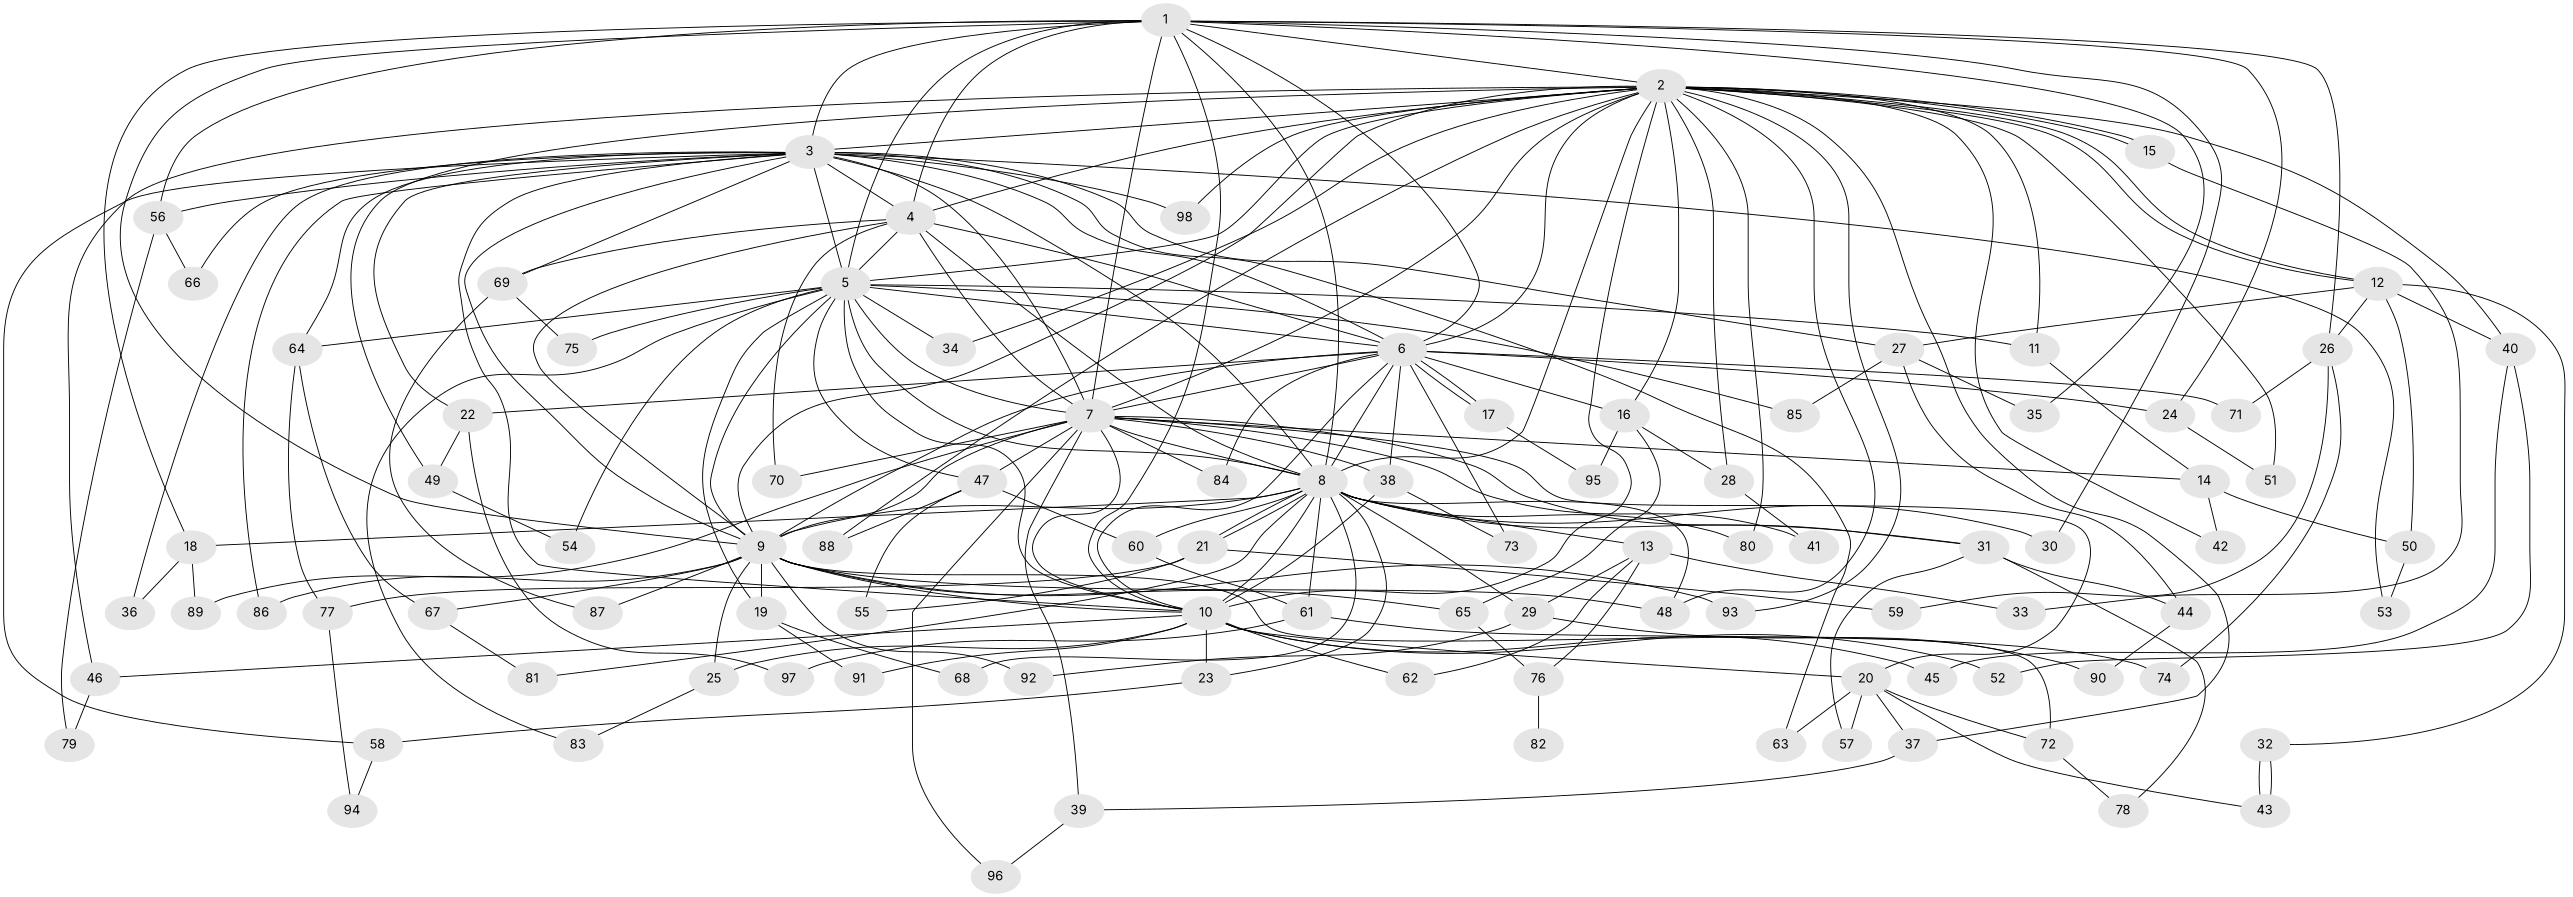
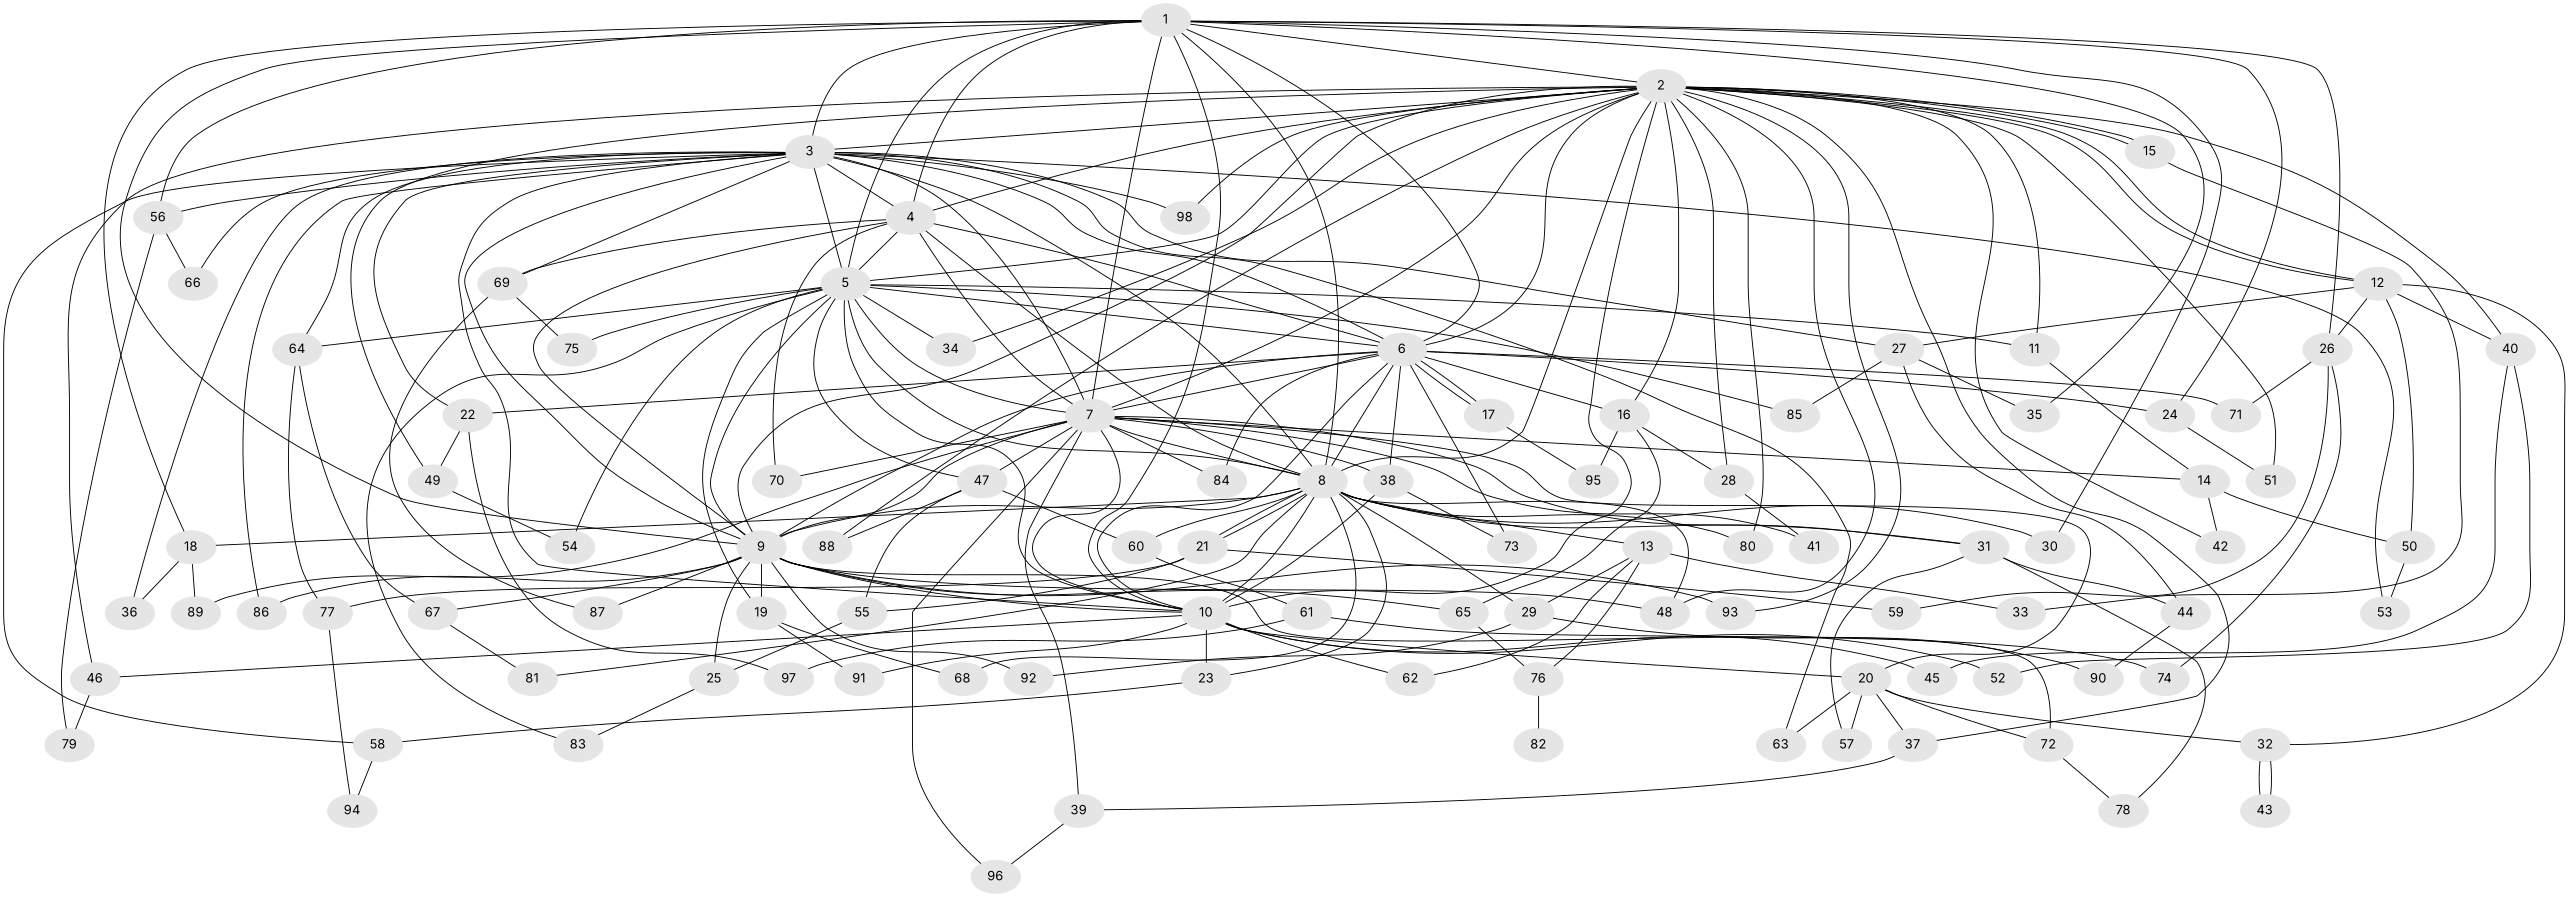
edge "8" -- "61": removed
edge "10" -- "25": now "55" -- "25"
edge "20" -- "43": now "20" -- "32"
